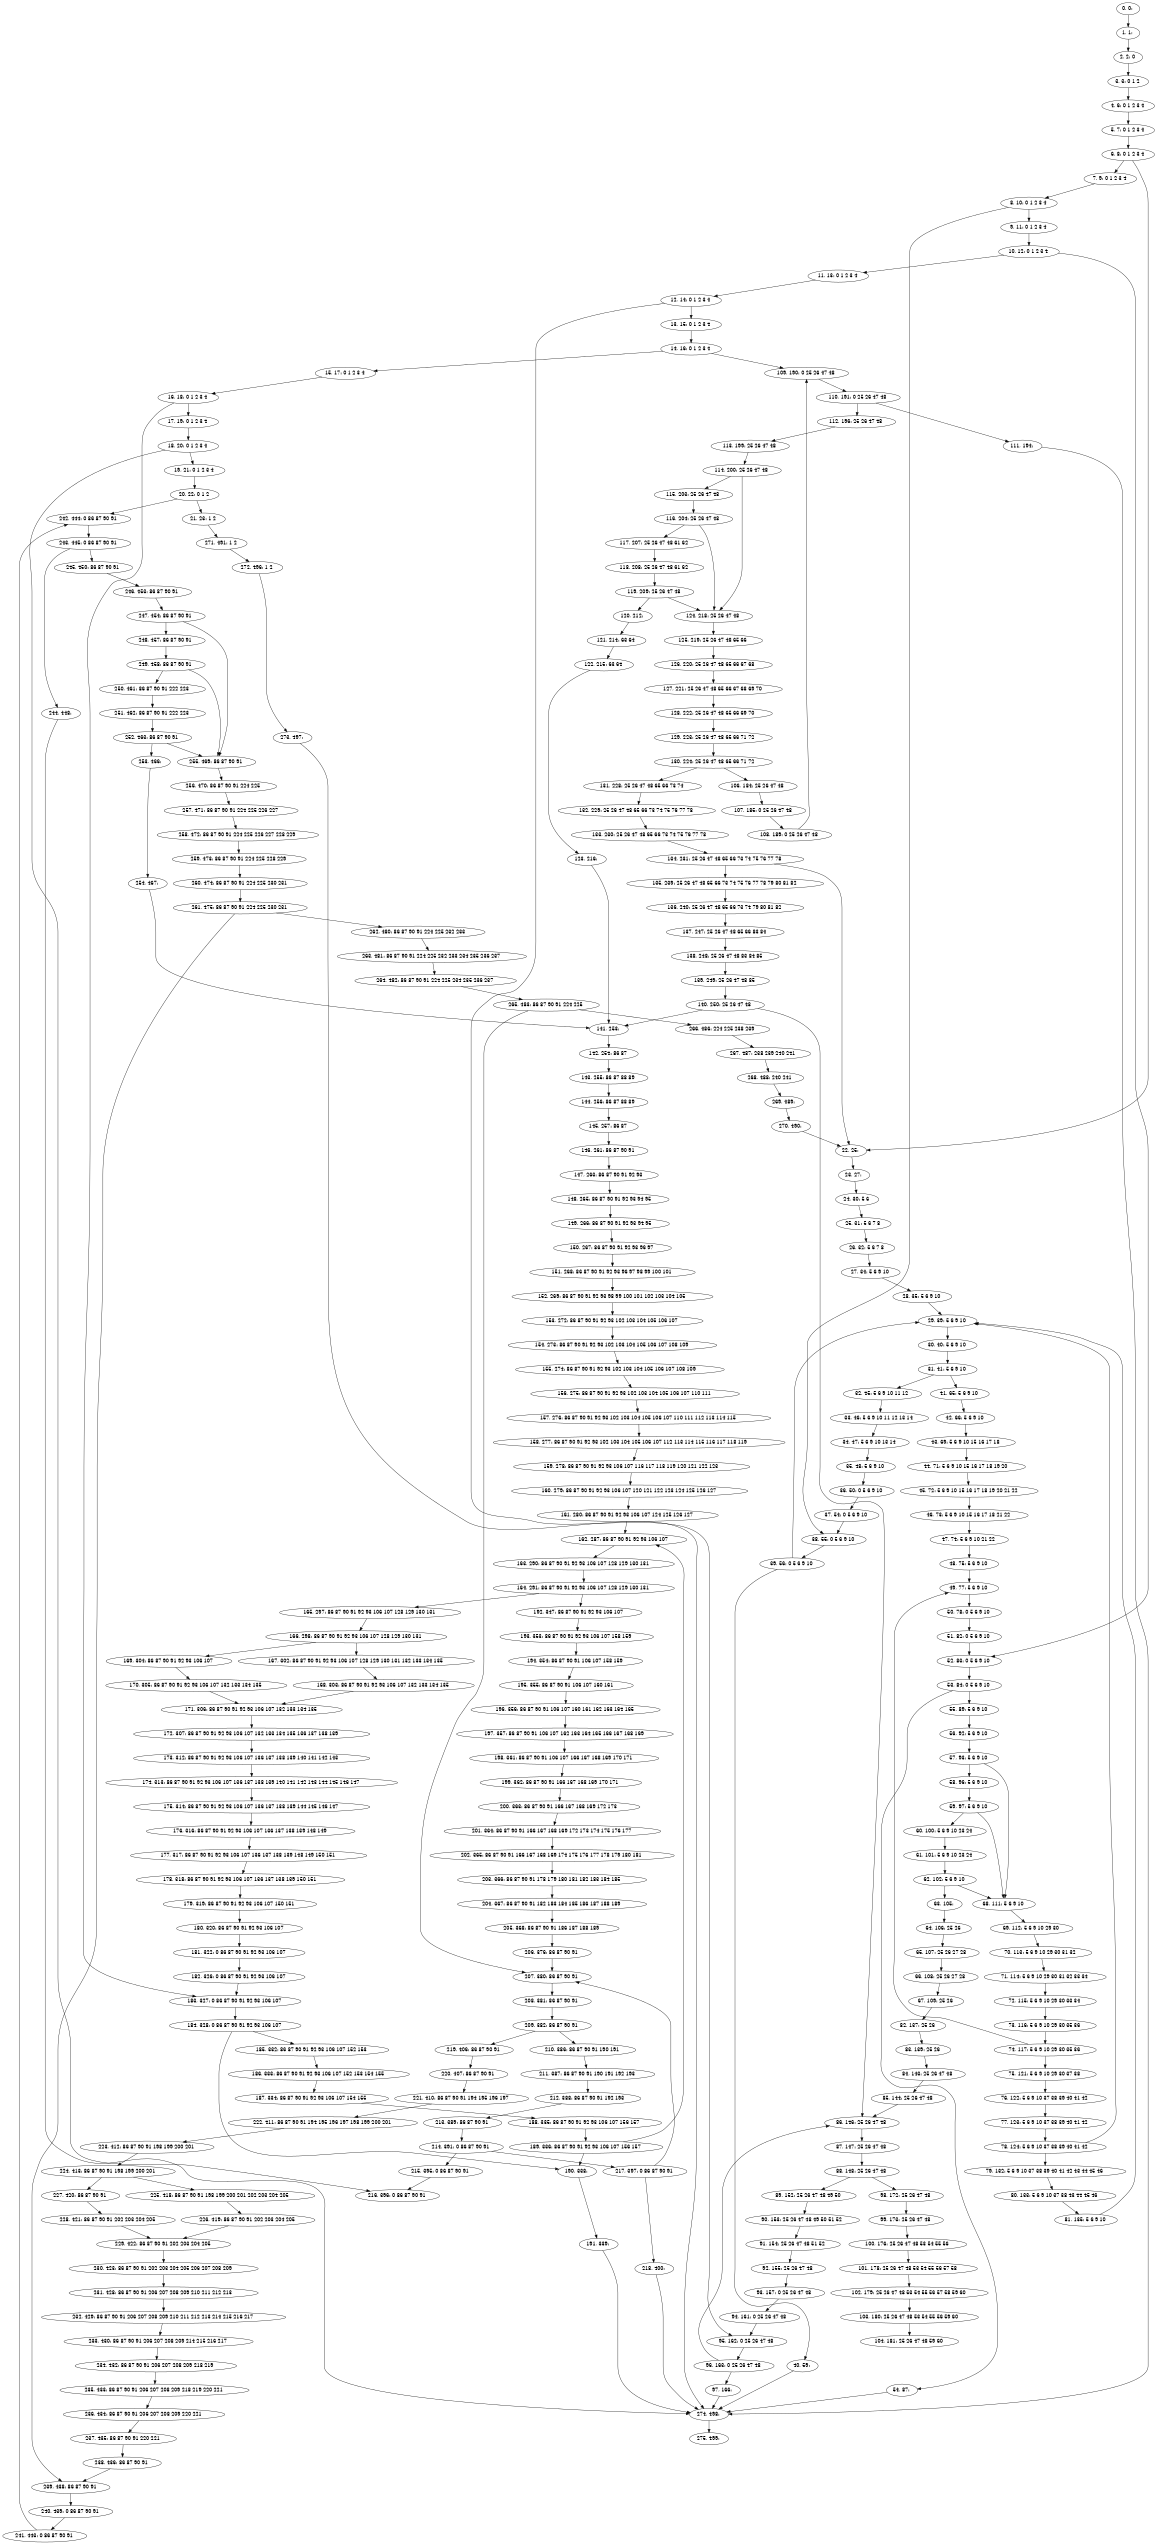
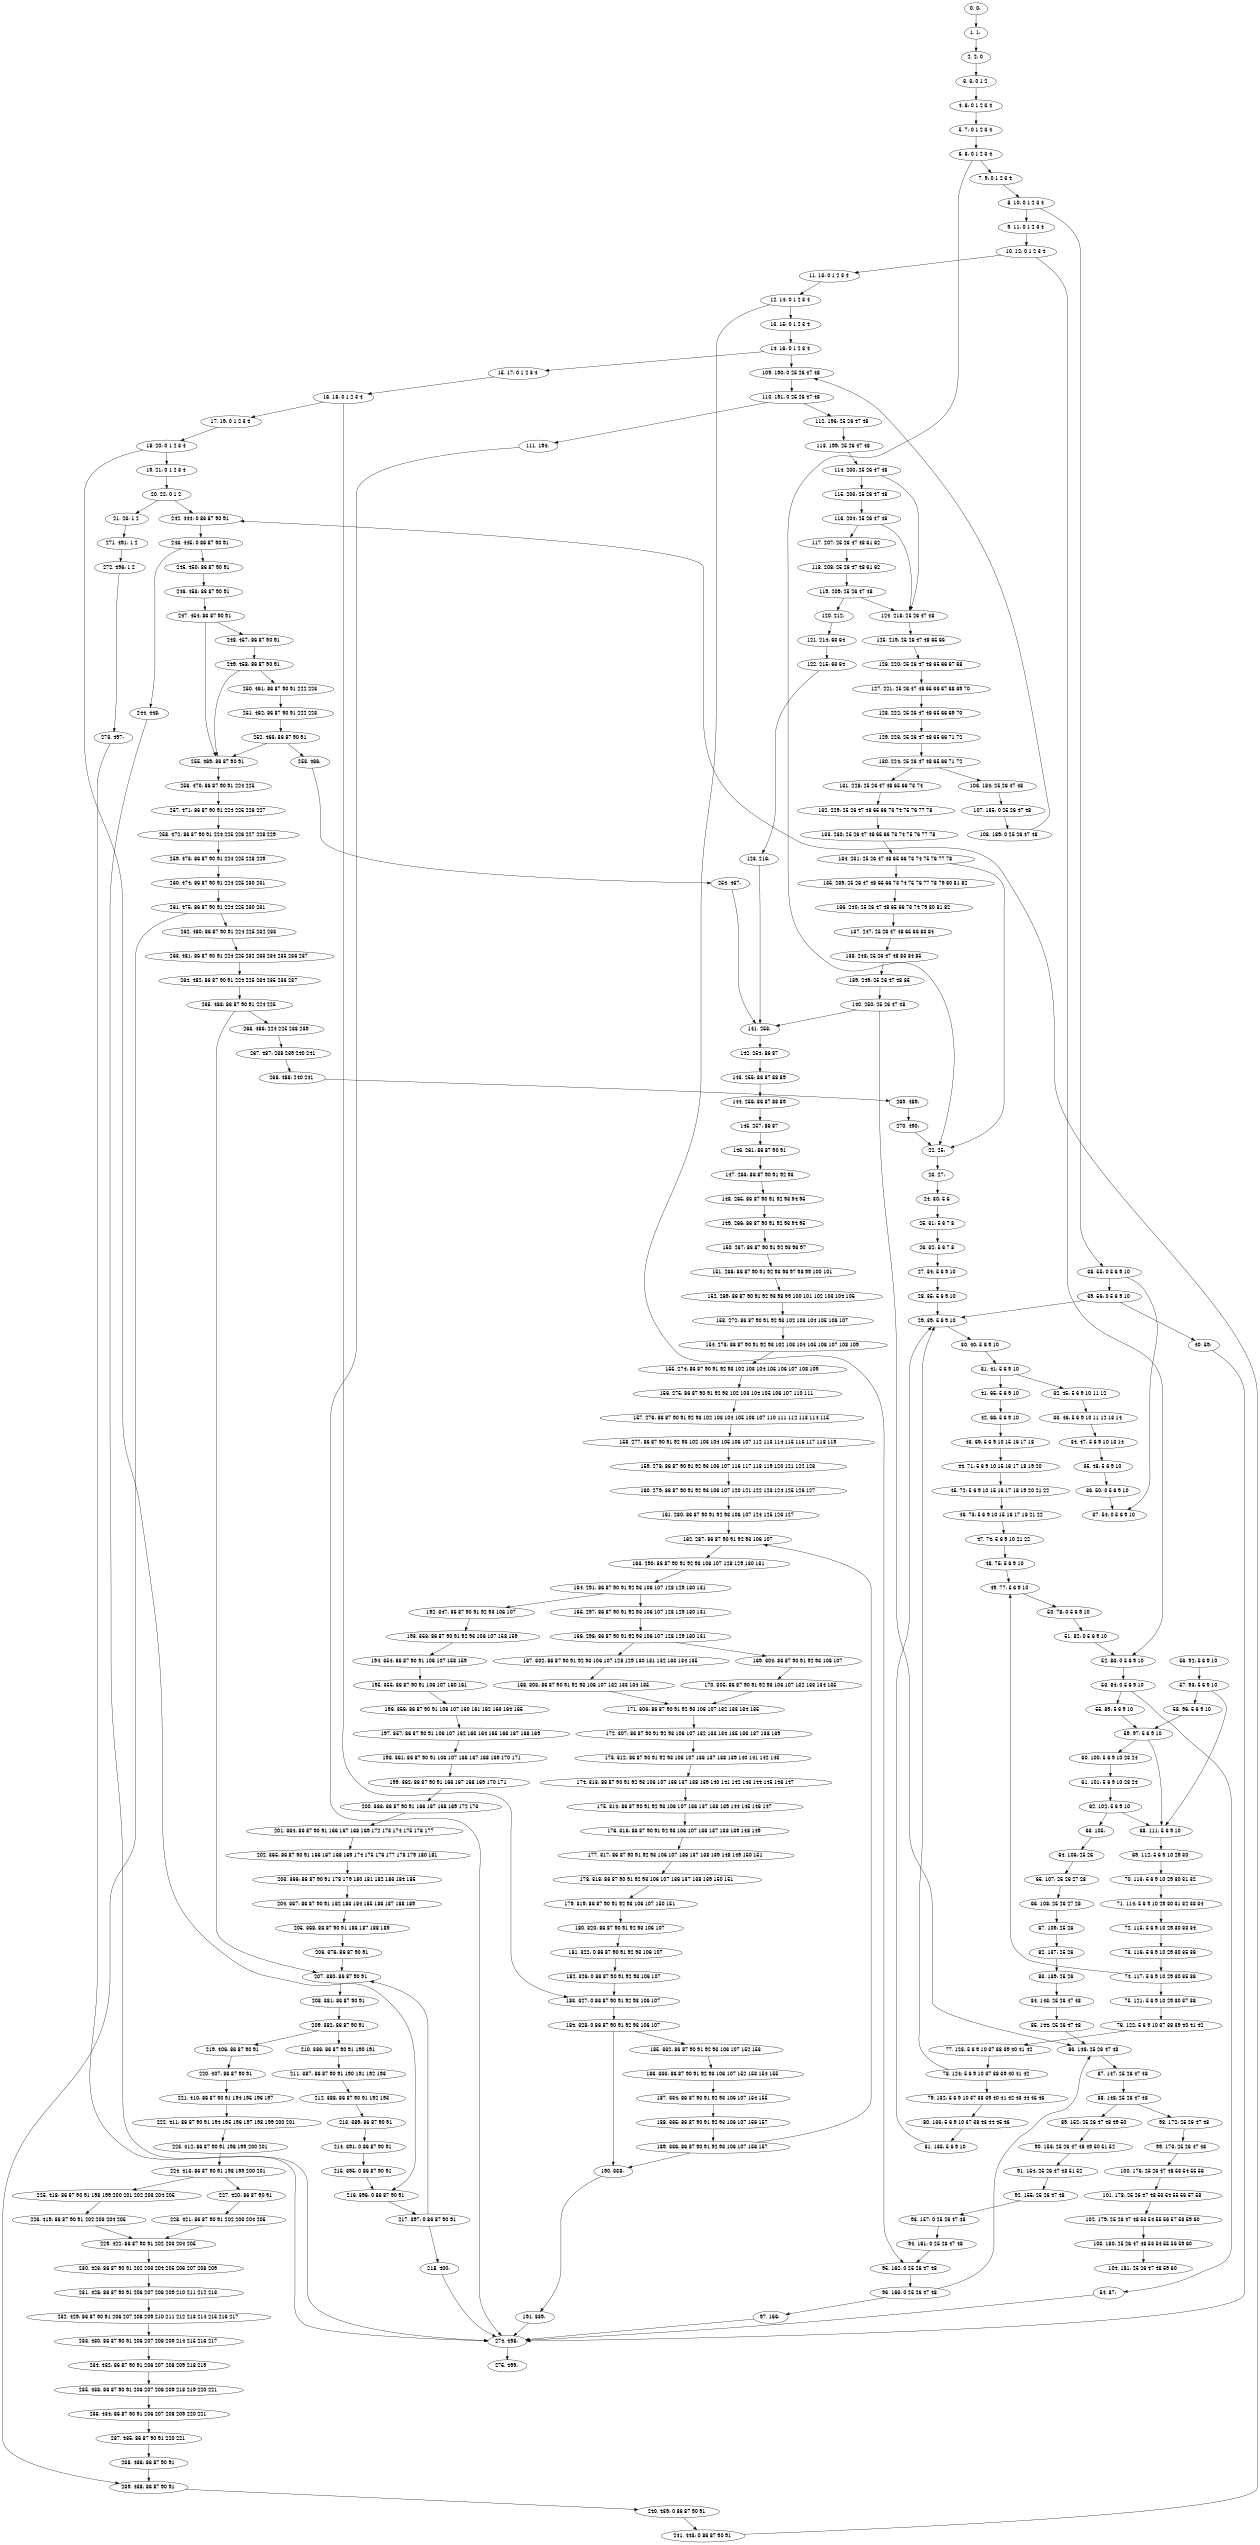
edge "37, 54: 0 5 6 9 10" -> "38, 55: 0 5 6 9 10": reversed
edge "55, 89: 5 6 9 10" -> "56, 92: 5 6 9 10": now "55, 89: 5 6 9 10" -> "59, 97: 5 6 9 10"
edge "214, 391: 0 86 87 90 91" -> "217, 397: 0 86 87 90 91": now "216, 396: 0 86 87 90 91" -> "217, 397: 0 86 87 90 91"
